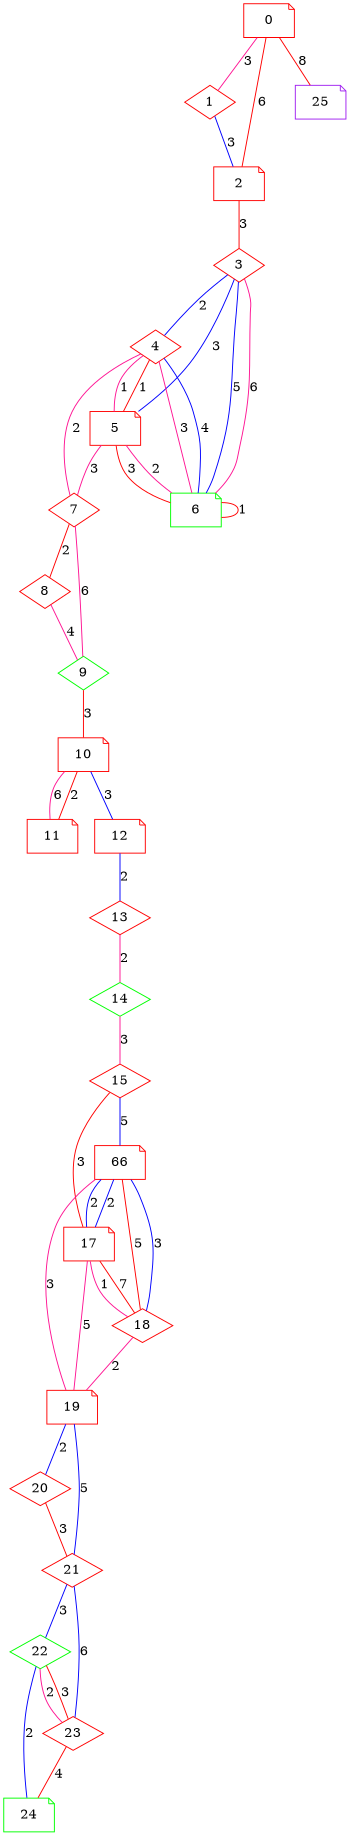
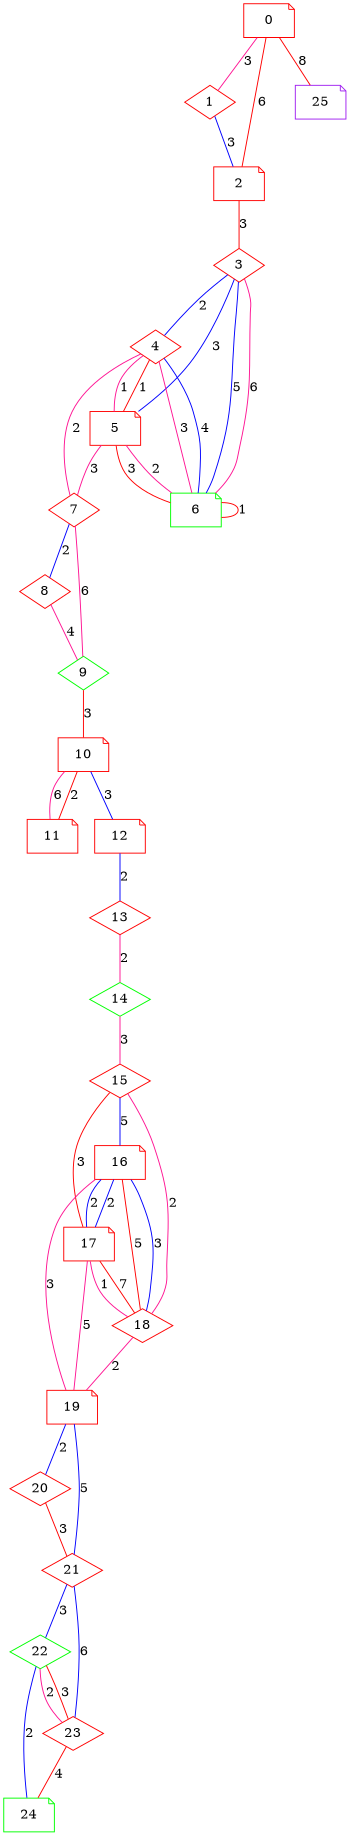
edge "7" -- "8": color red -> blue
node "66": label "66" -> "16"
edge "15" -- "18": added, label "2"
